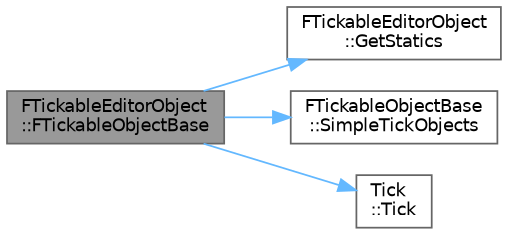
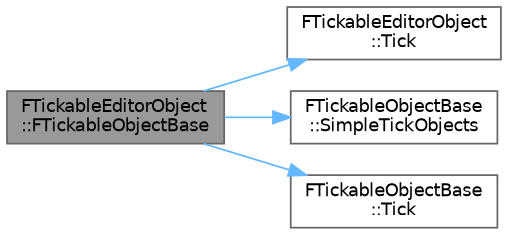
node "FTickableEditorObject ::GetStatics": label "FTickableEditorObject ::GetStatics" -> "FTickableEditorObject ::Tick"
node "Tick ::Tick": label "Tick ::Tick" -> "FTickableObjectBase ::Tick"
